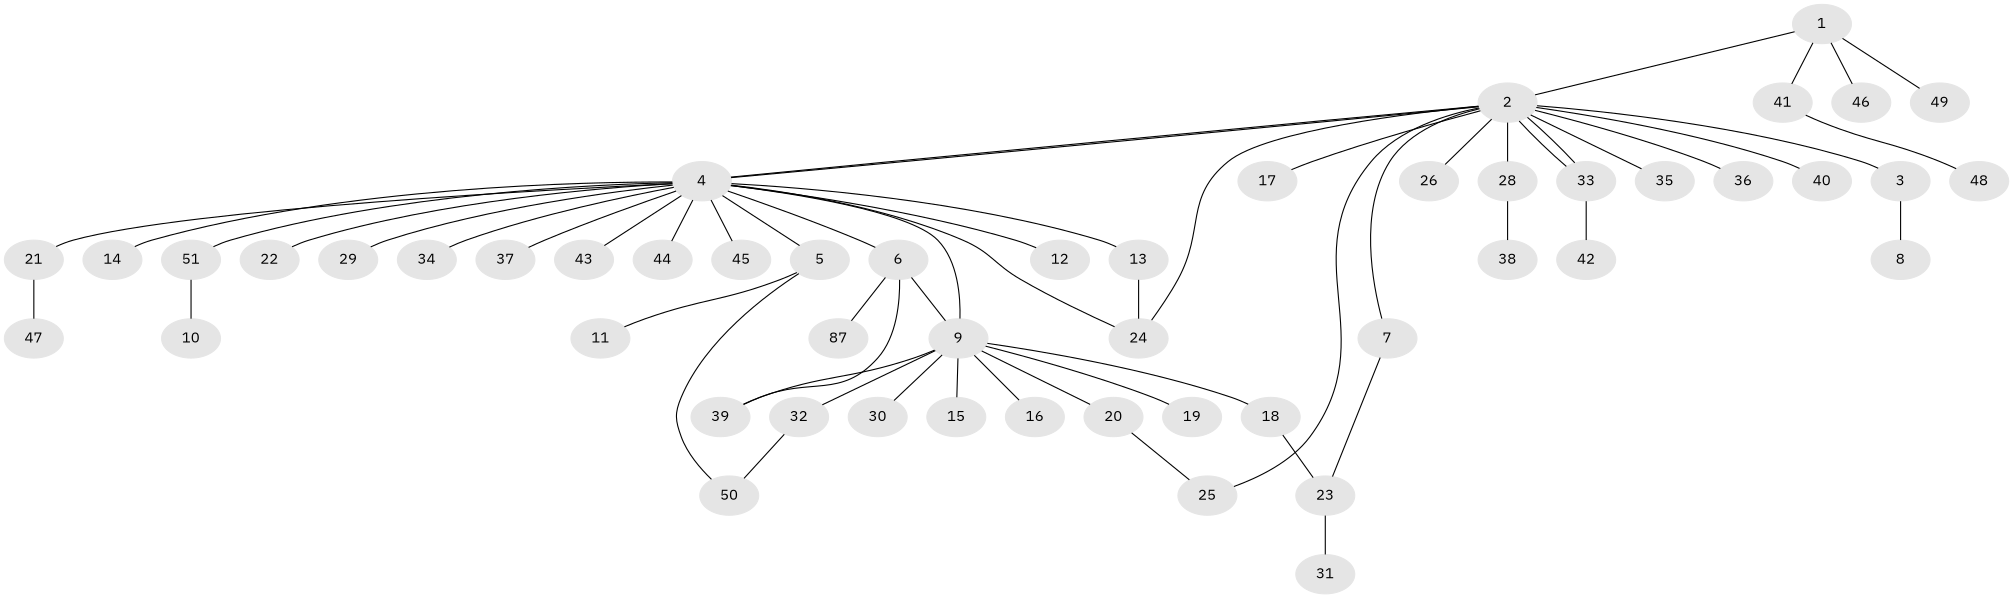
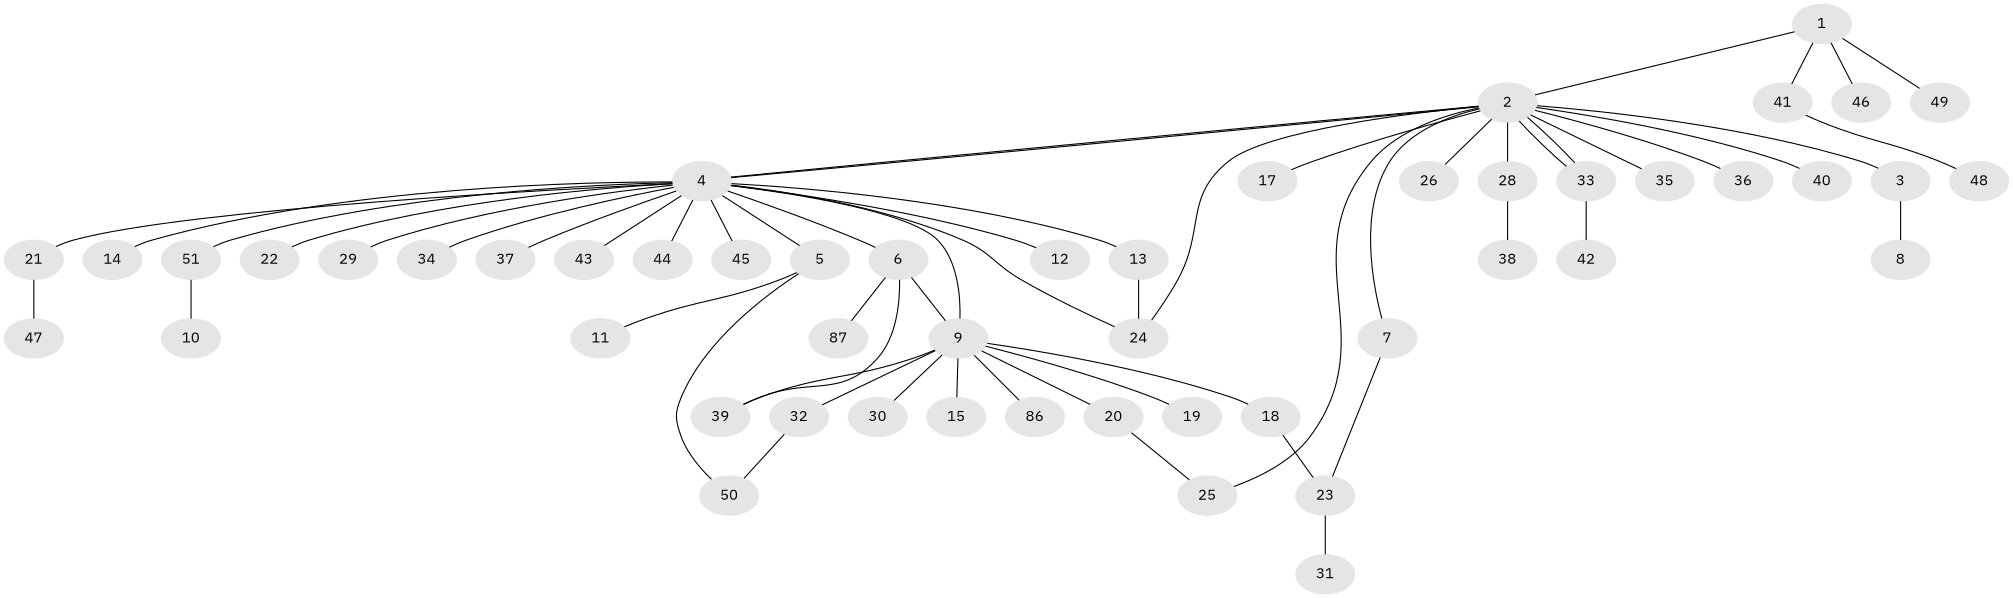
node "16": label "16" -> "86"
